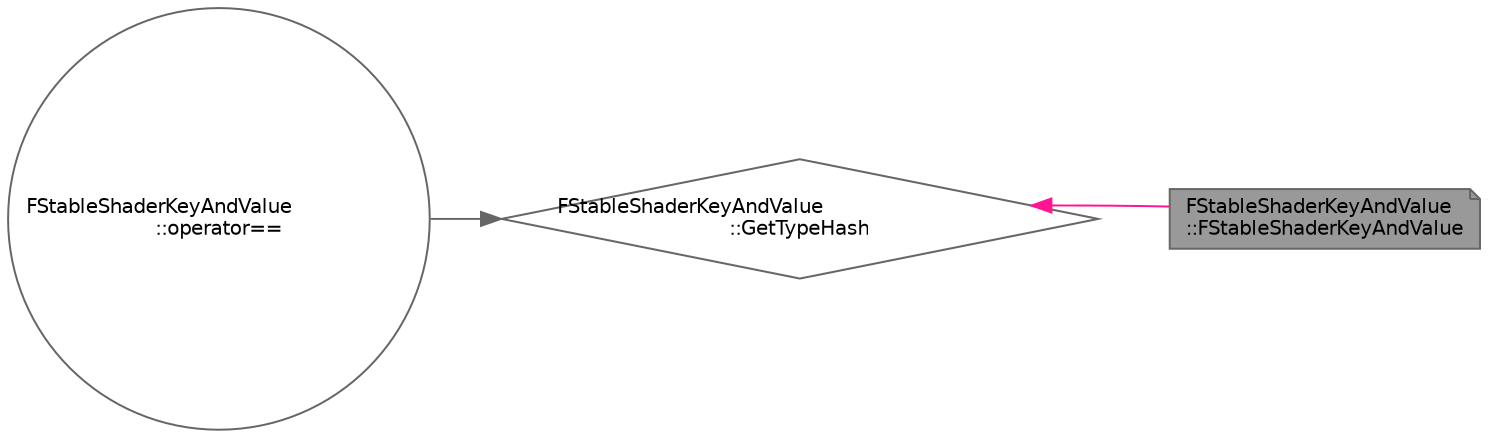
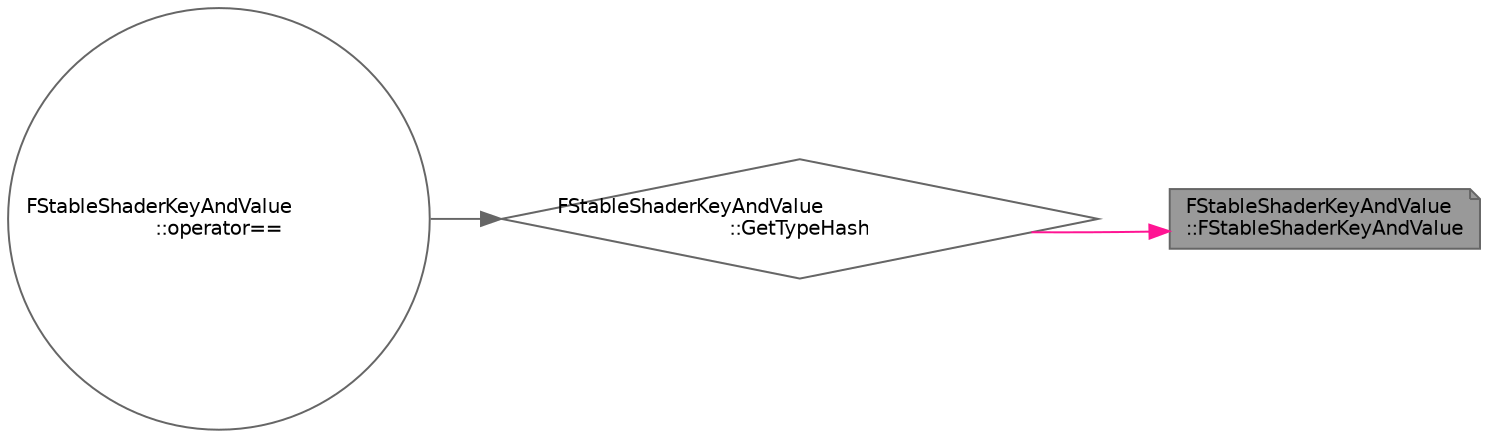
edge "FStableShaderKeyAndValue ::FStableShaderKeyAndValue" -> "FStableShaderKeyAndValue ::GetTypeHash": reversed
